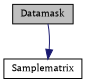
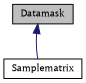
edge "Datamask" -> "Samplematrix": reversed
